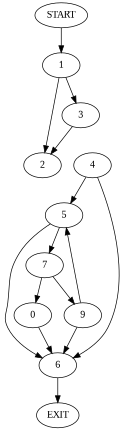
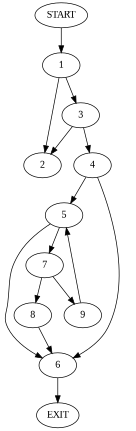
edge "3" -> "4": added
node "0": label "0" -> "8"
edge "9" -> "6": removed
